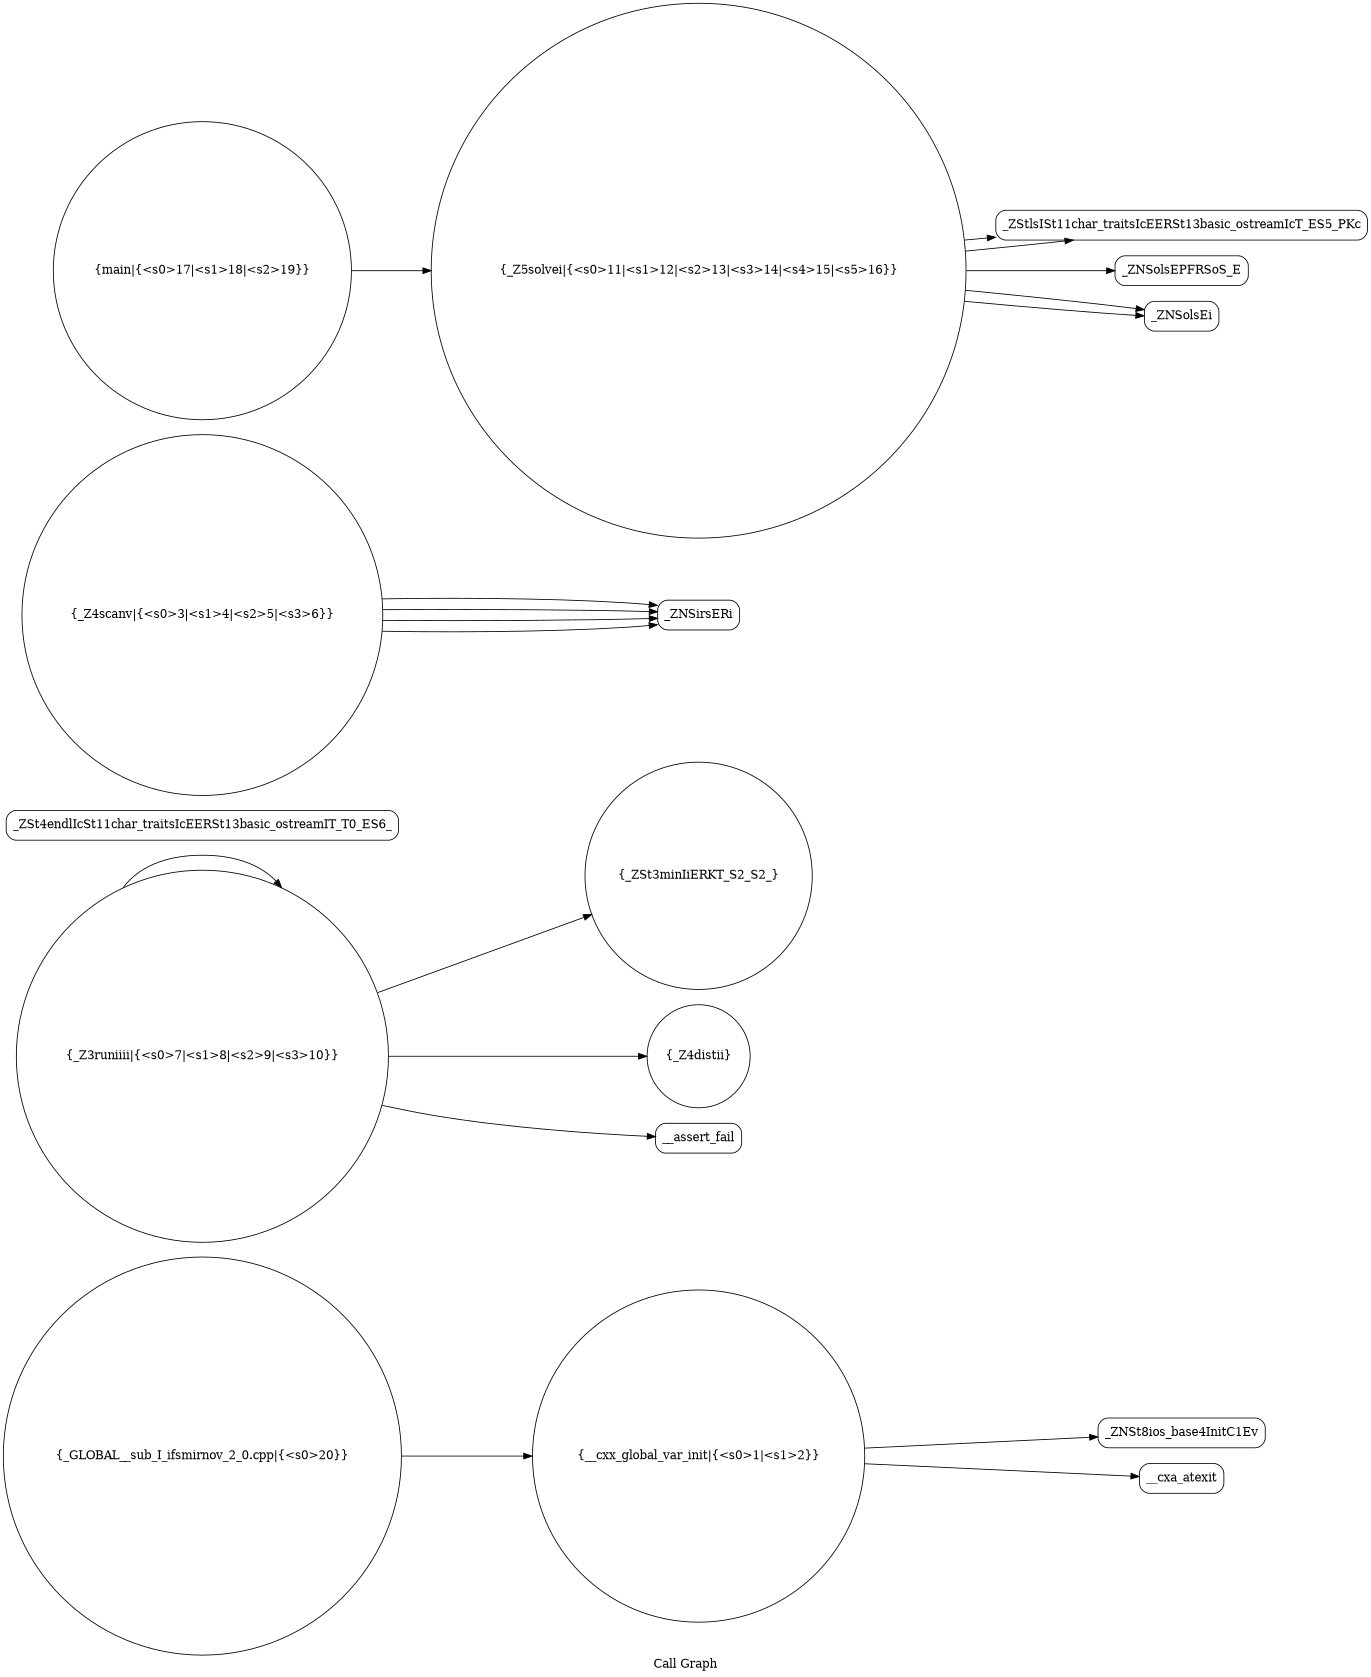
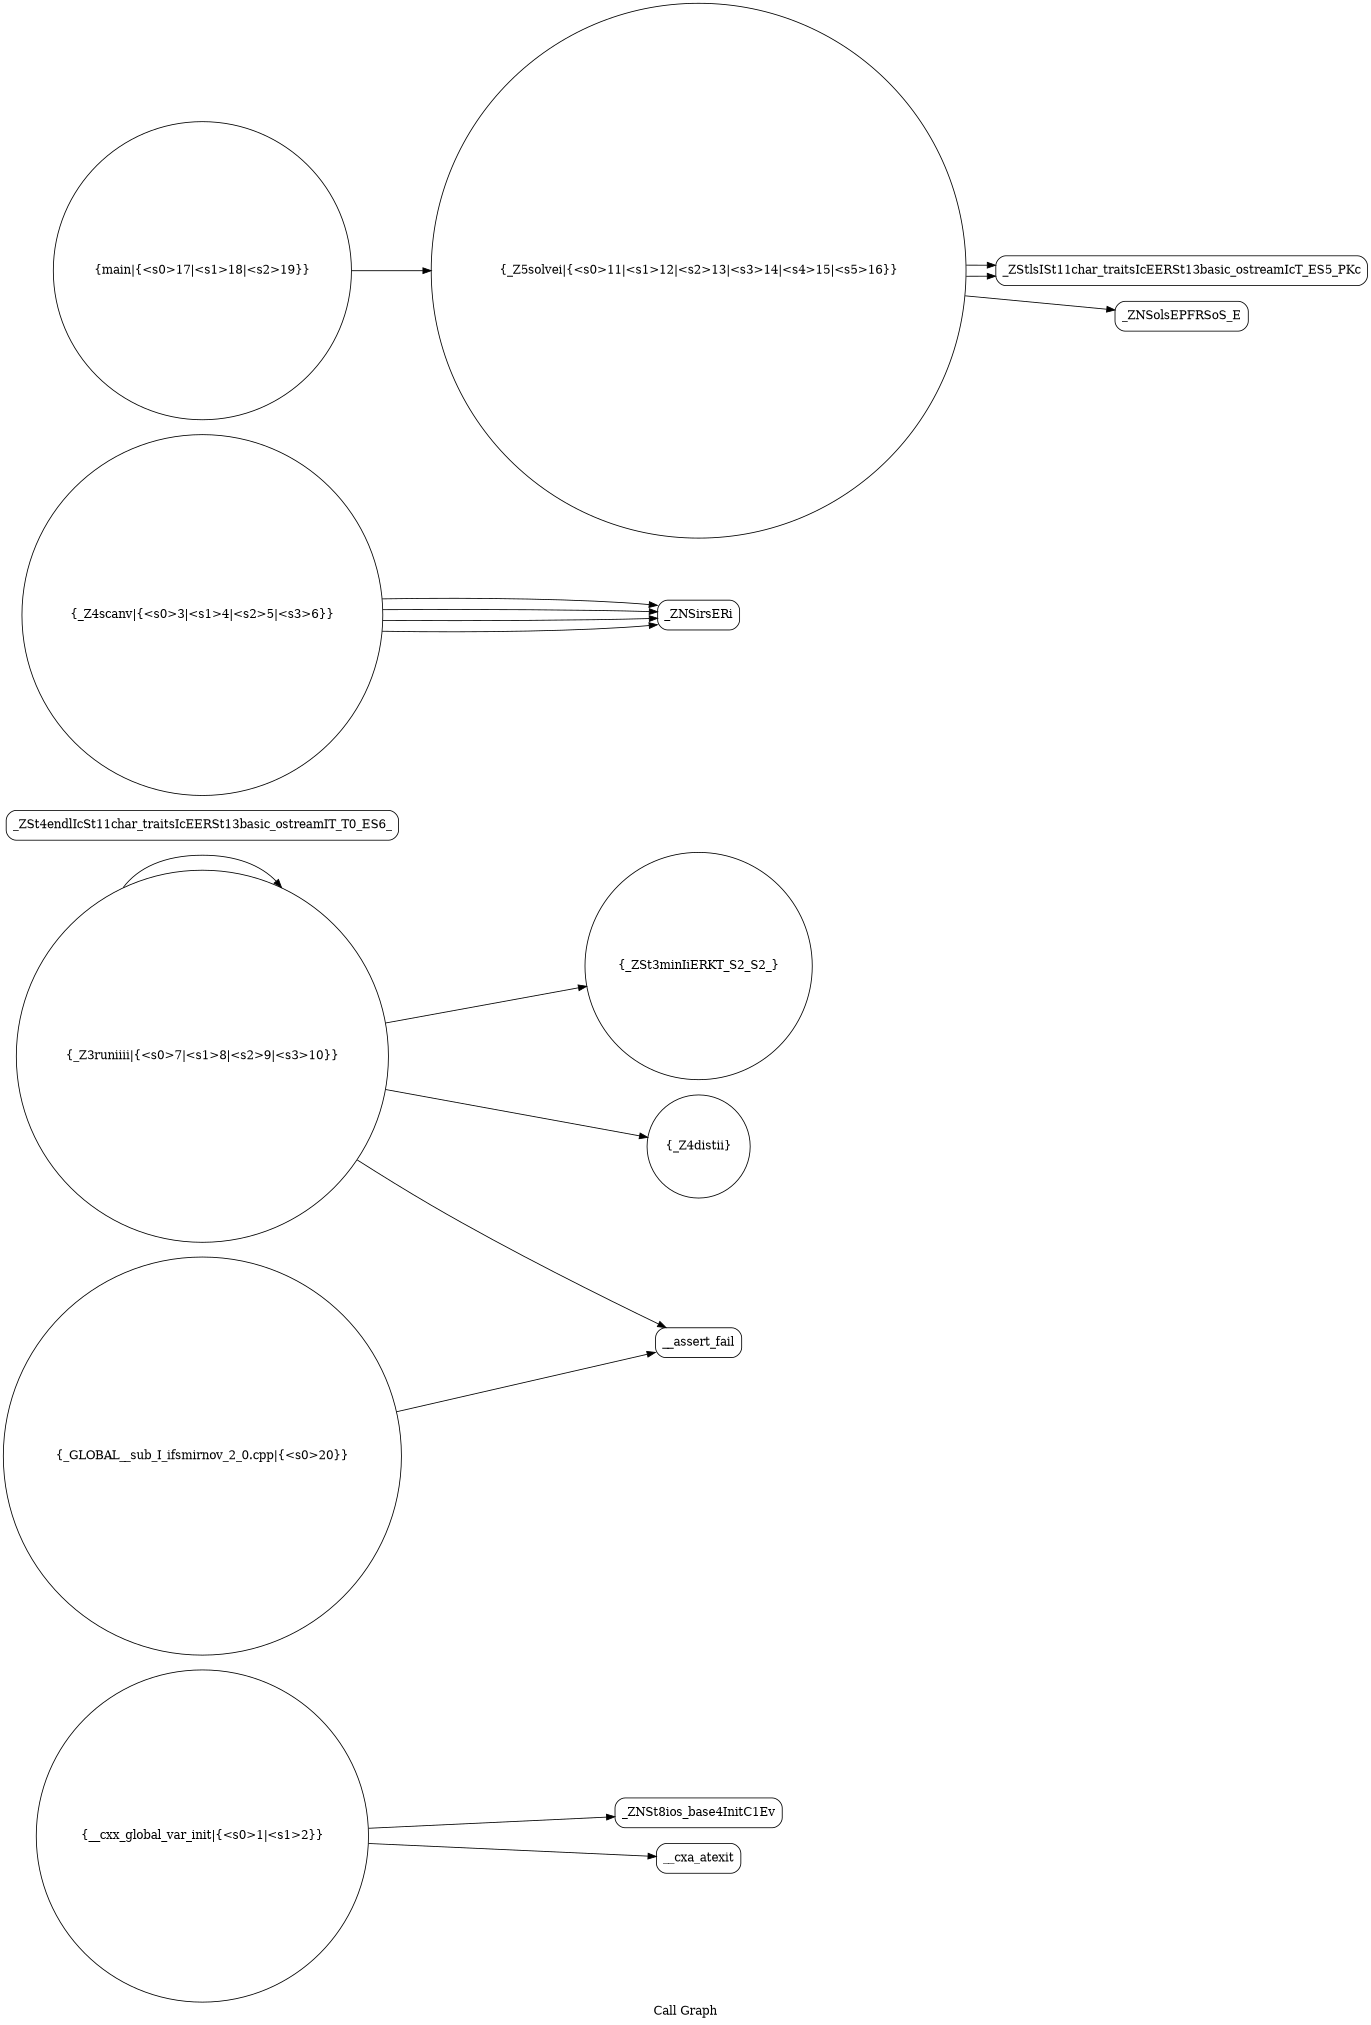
node "_ZNSolsEi": removed
edge "{_GLOBAL__sub_I_ifsmirnov_2_0.cpp|{<s0>20}}" -> "{__cxx_global_var_init|{<s0>1|<s1>2}}": now "{_GLOBAL__sub_I_ifsmirnov_2_0.cpp|{<s0>20}}" -> "__assert_fail"
